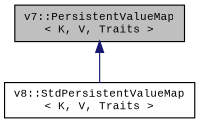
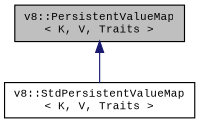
node "v7::PersistentValueMap < K, V, Traits >": label "v7::PersistentValueMap < K, V, Traits >" -> "v8::PersistentValueMap < K, V, Traits >"
